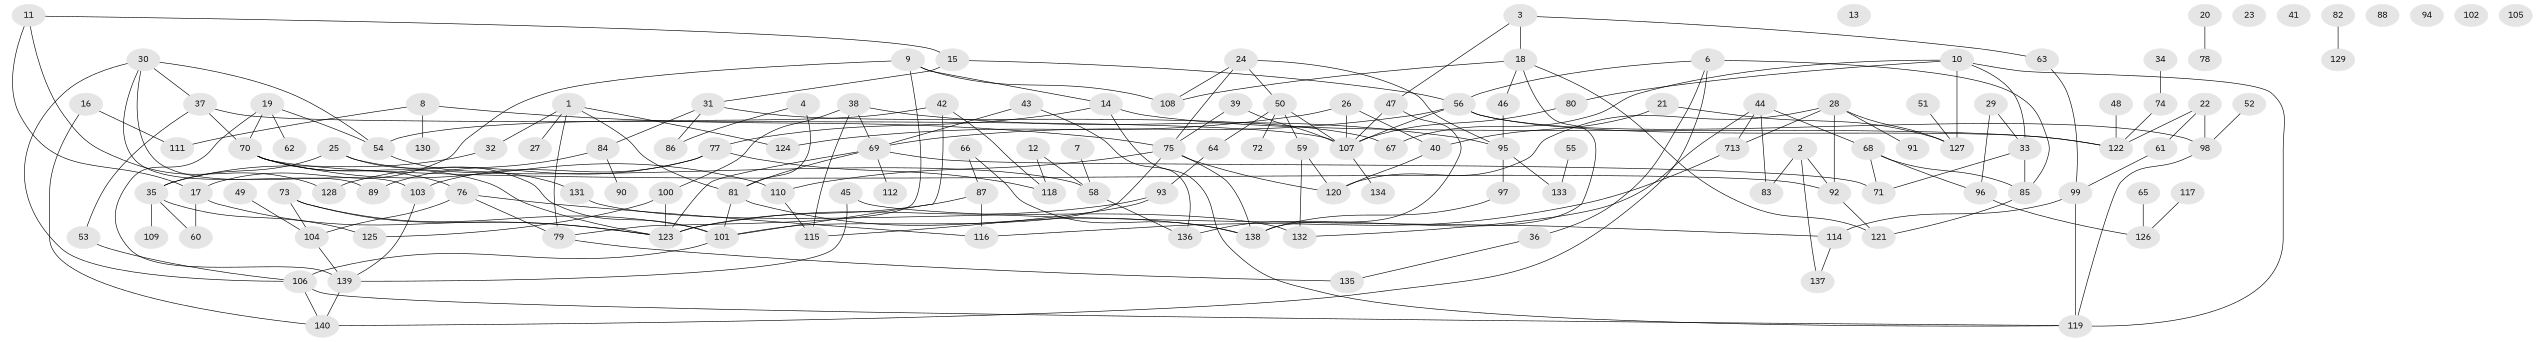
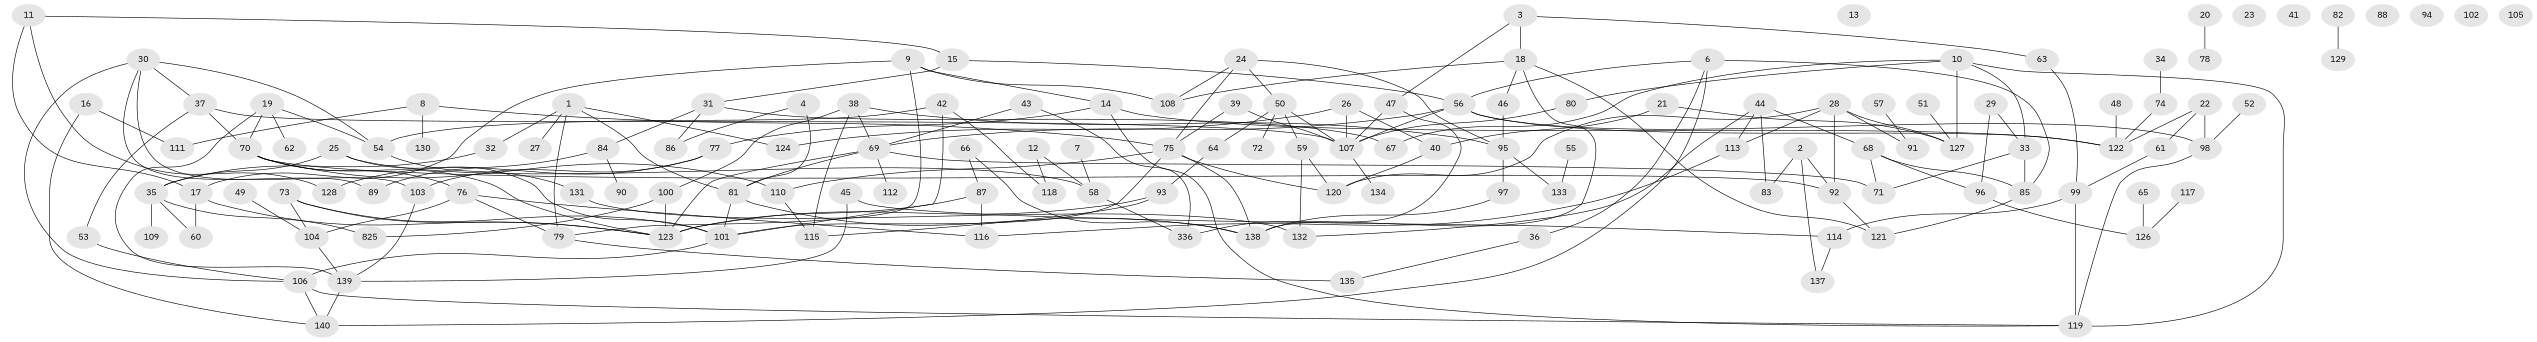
node "57": added
node "713": label "713" -> "113"
edge "77" -- "118": removed
node "125": label "125" -> "825"
node "136": label "136" -> "336"
